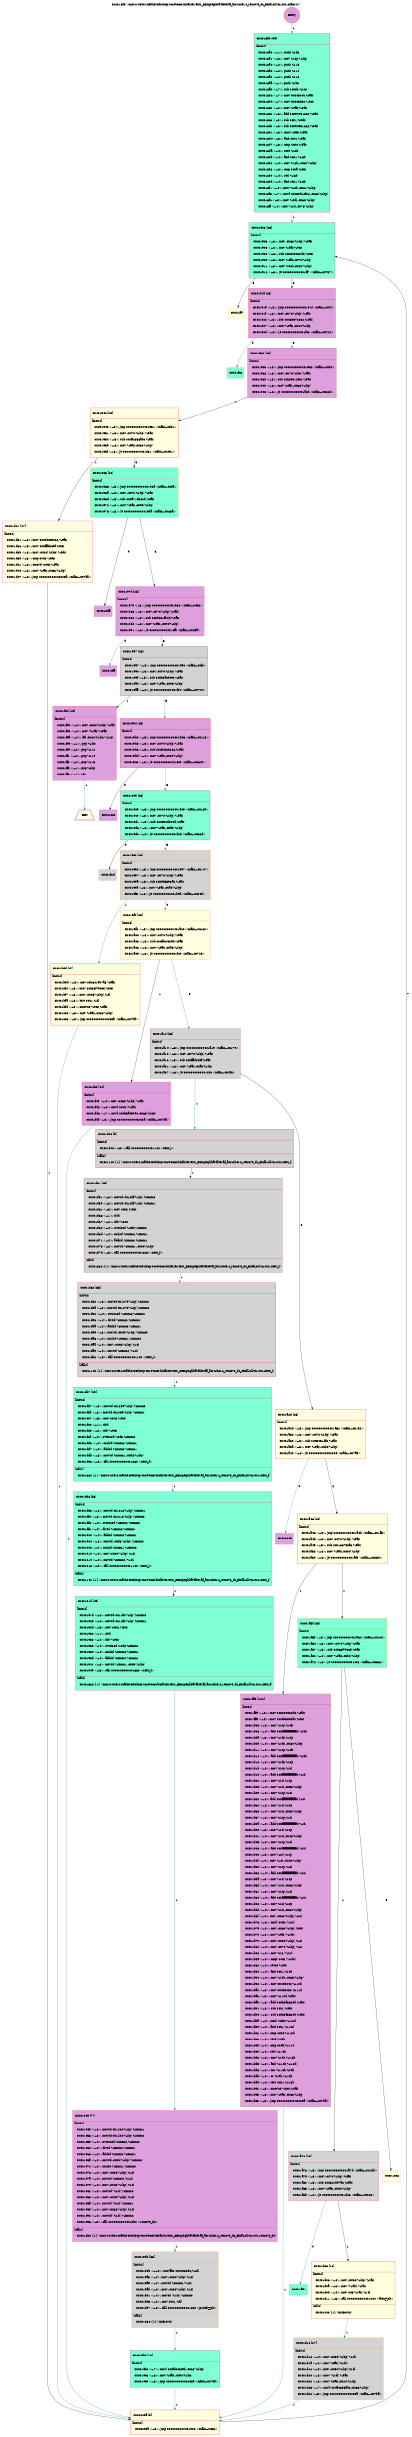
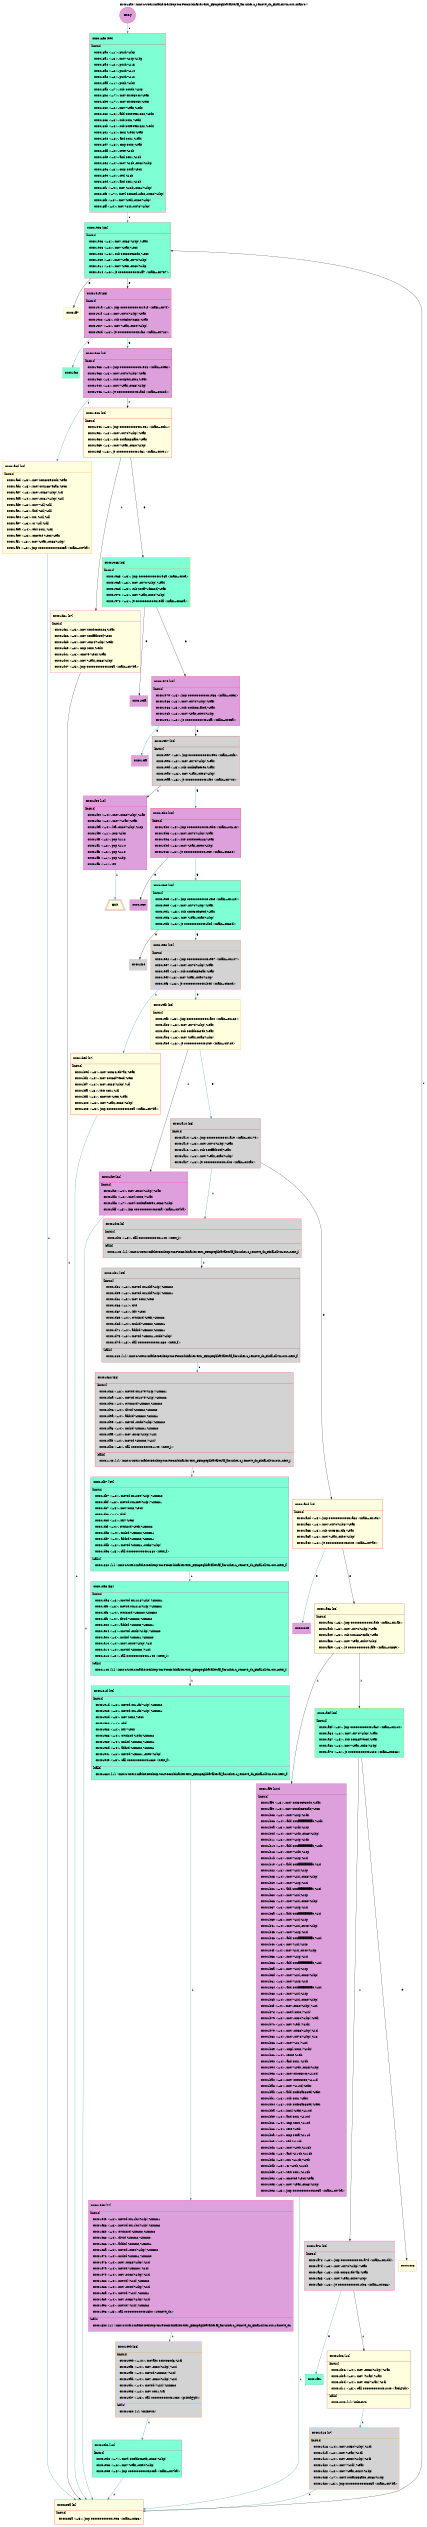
node "0x401acd [44]": added
